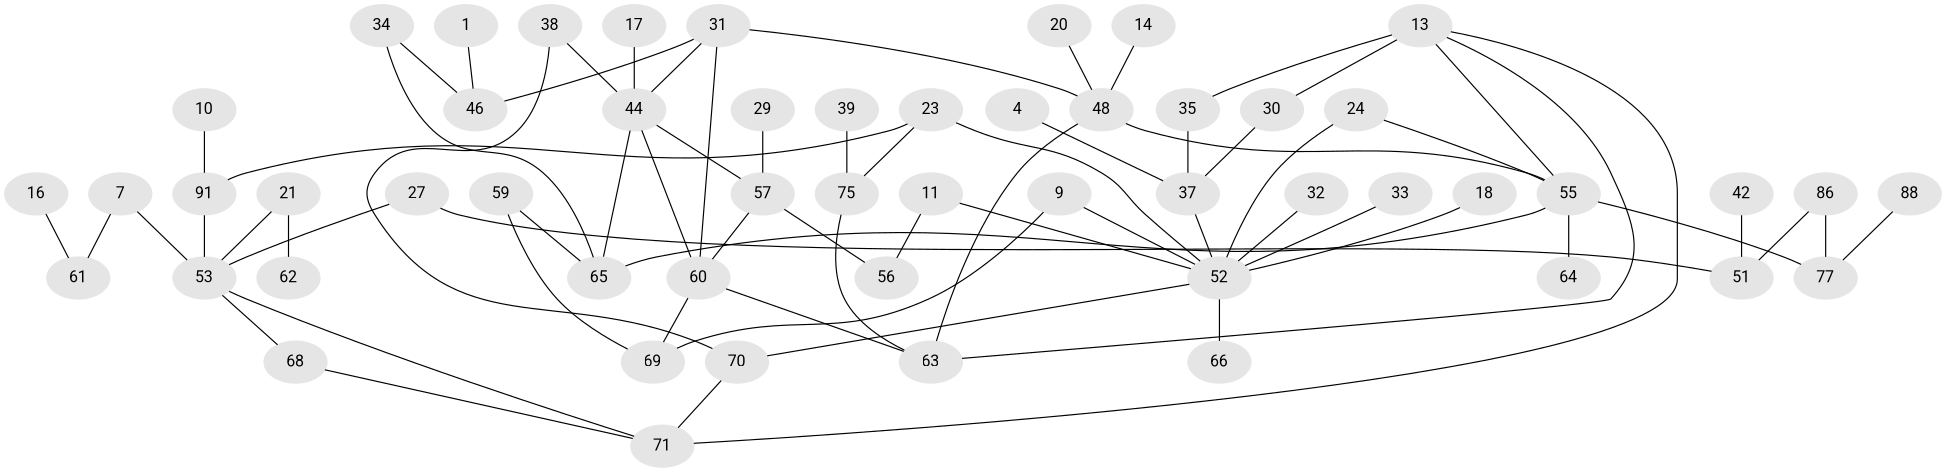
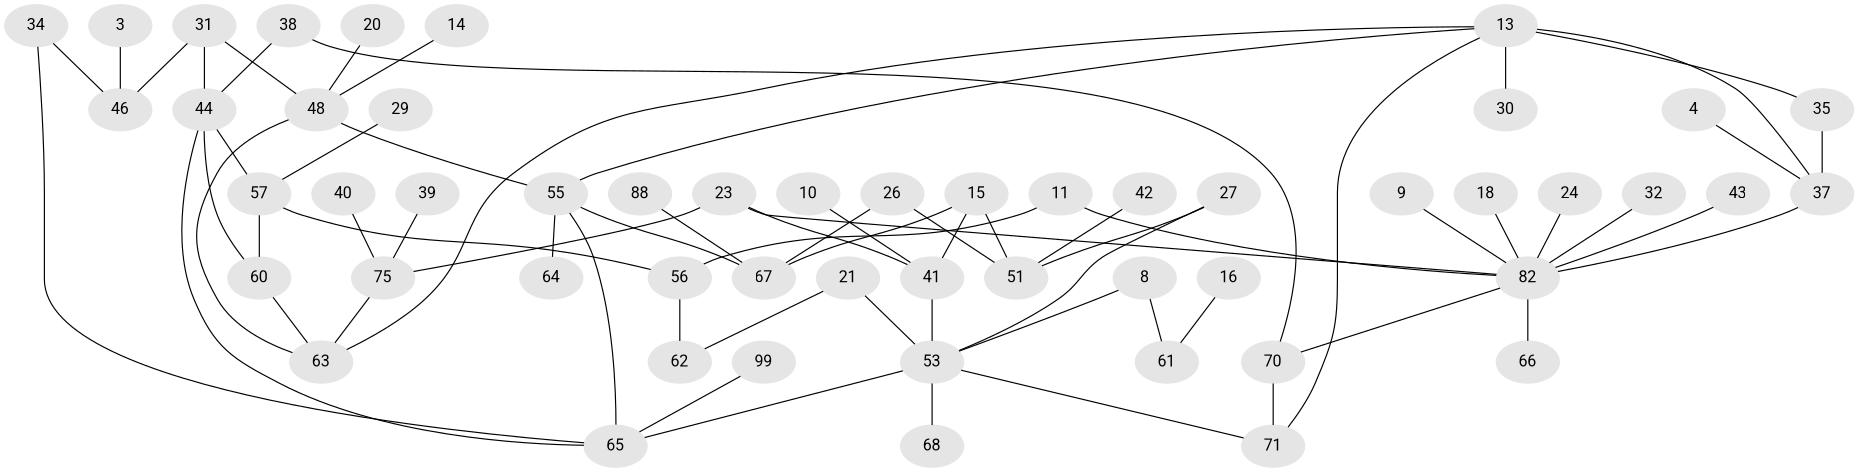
node "1": label "1" -> "3"
node "17": removed
edge "31" -- "60": removed
edge "24" -- "55": removed
edge "30" -- "37": now "13" -- "37"
node "7": label "7" -> "8"
node "91": label "91" -> "41"
node "40": added
node "59": label "59" -> "99"
node "15": added
node "33": label "33" -> "43"
node "86": label "86" -> "26"
node "52": label "52" -> "82"
node "77": label "77" -> "67"
edge "56" -- "62": added
node "69": removed
edge "68" -- "71": removed
edge "53" -- "65": added
